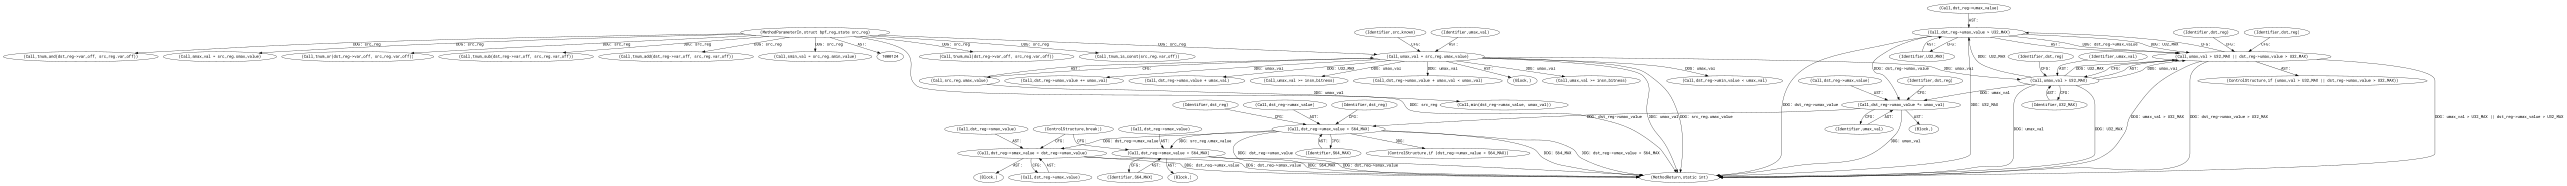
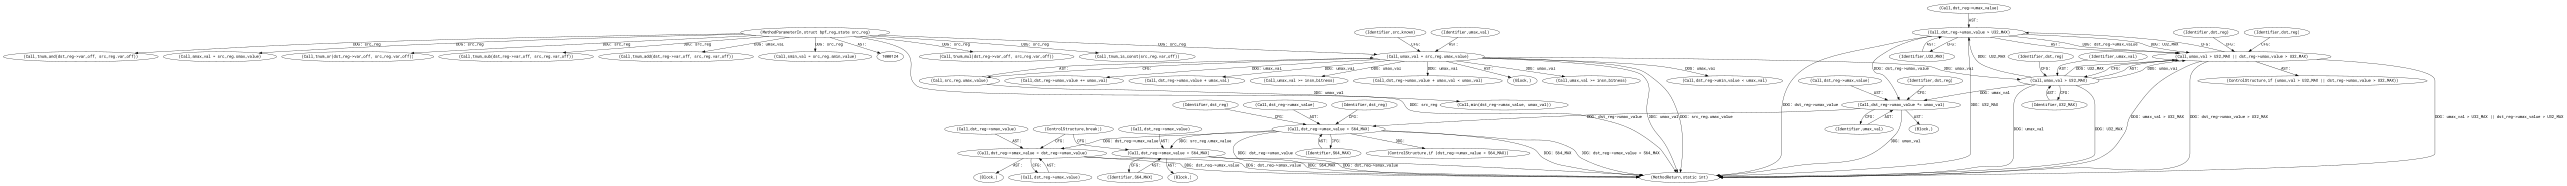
edge "(MethodParameterIn,struct bpf_reg_state src_reg)" -> "(Call,tnum_add(dst_reg->var_off, src_reg.var_off))": label "DDG: src_reg" -> "DDG: umax_val"
edge "(Call,umax_val = src_reg.umax_value)" -> "(Call,dst_reg->umax_value + umax_val)": label "DDG: U32_MAX" -> "DDG: umax_val"
